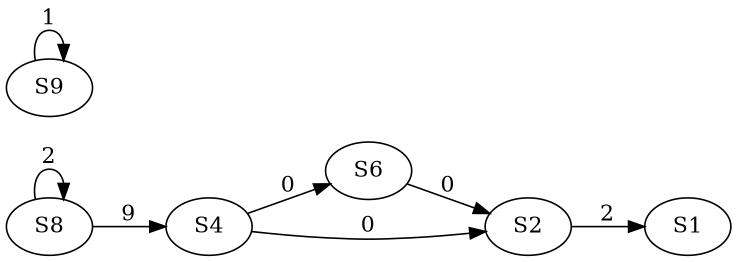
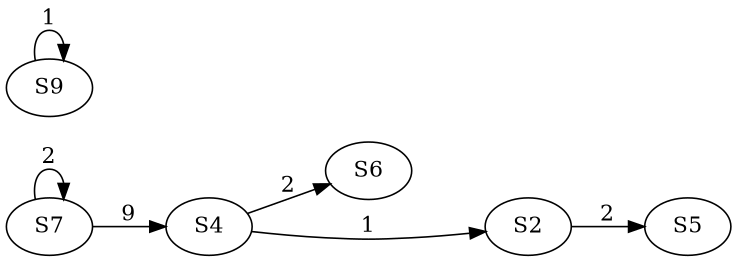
edge "S4" -> "S6": label "0" -> "2"
edge "S6" -> "S2": removed, label "0"
edge "S4" -> "S2": label "0" -> "1"
node "S8": label "S8" -> "S7"
node "S1": label "S1" -> "S5"
